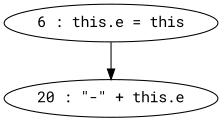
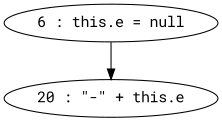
node "6 : this.e = this": label "6 : this.e = this" -> "6 : this.e = null"
